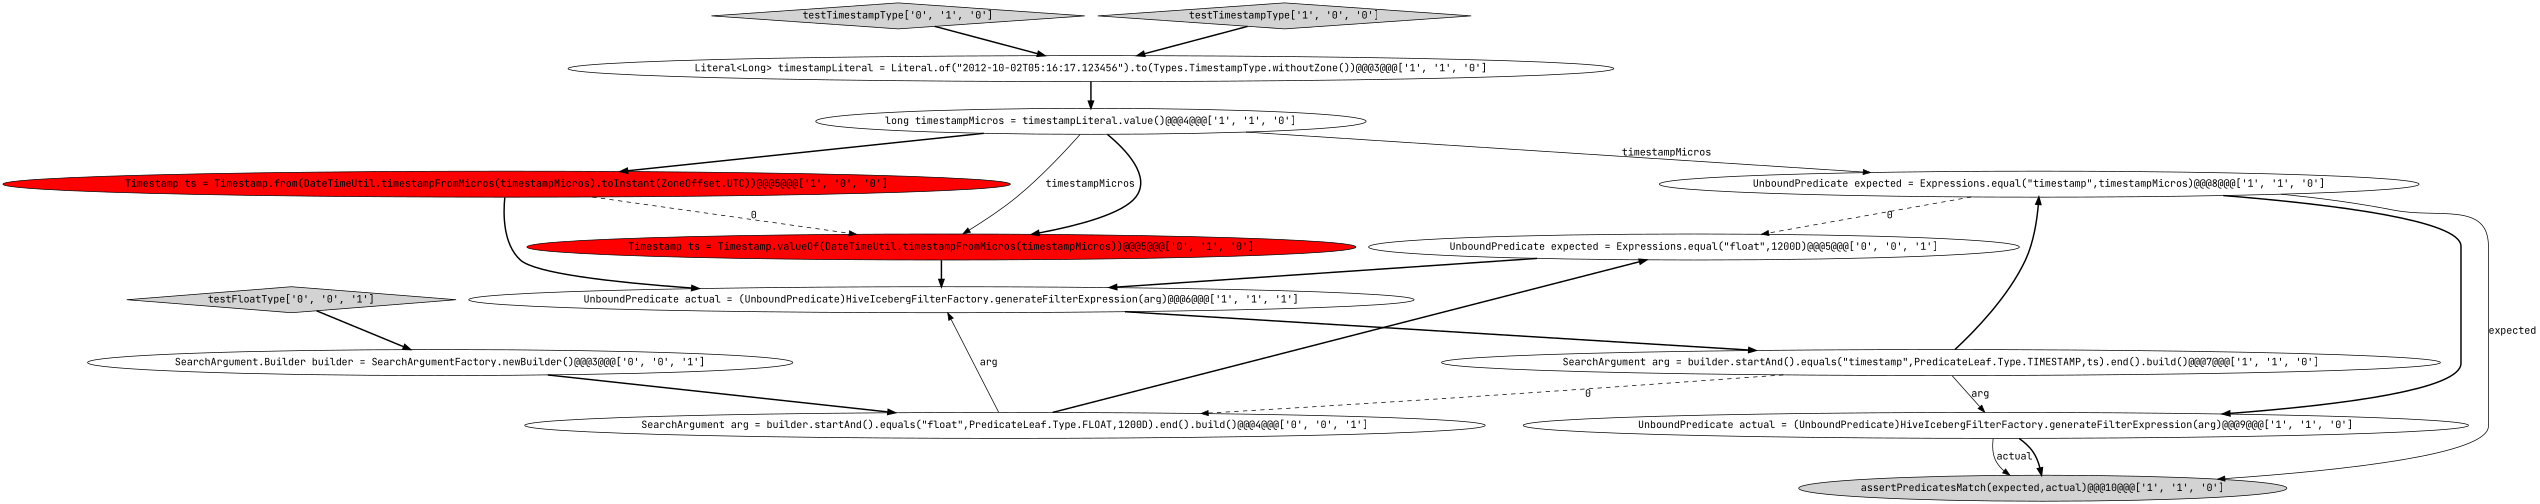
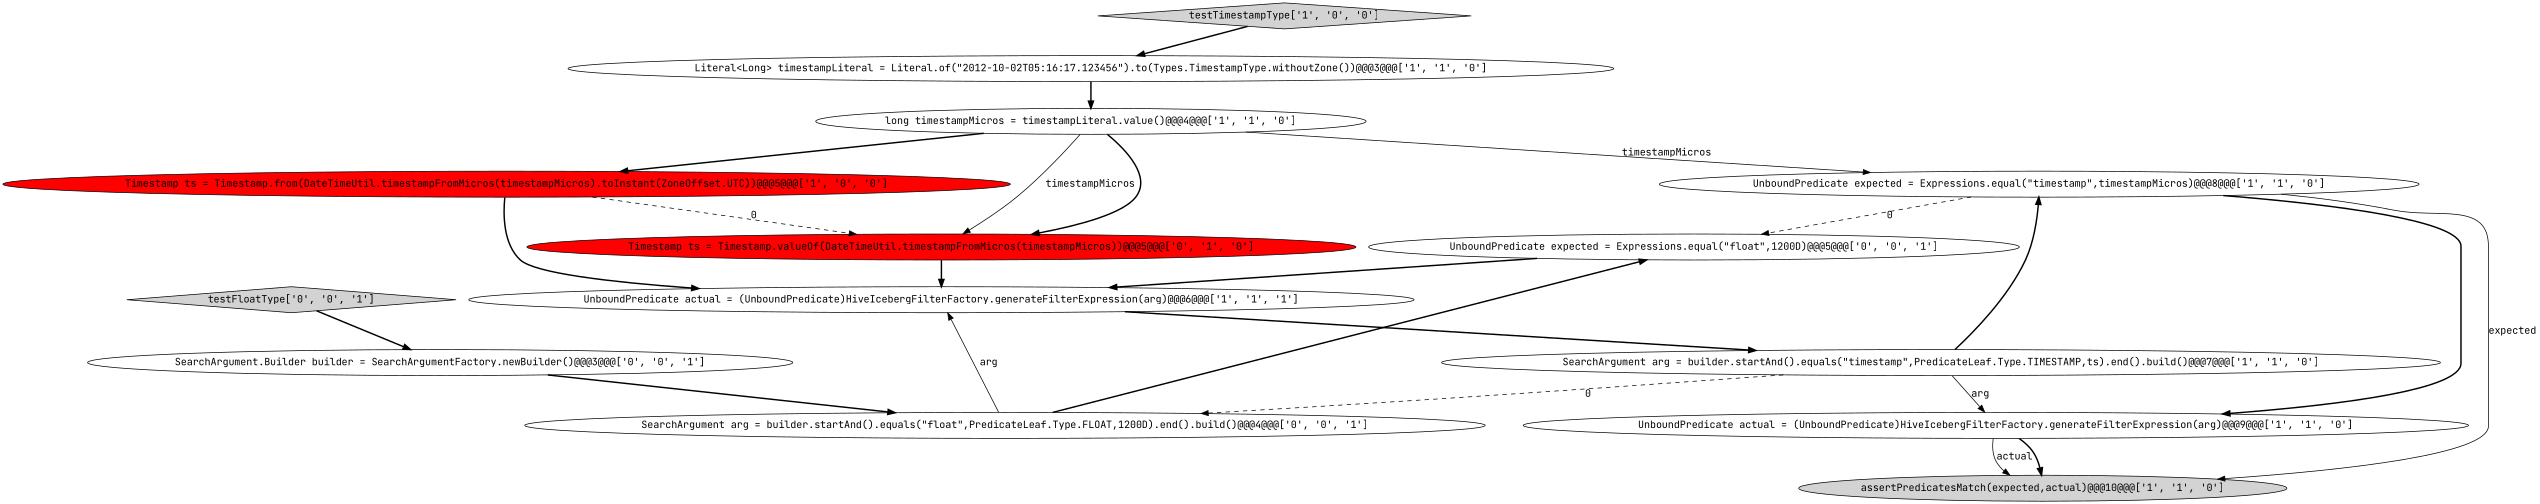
node "testTimestampType['0', '1', '0']": removed
